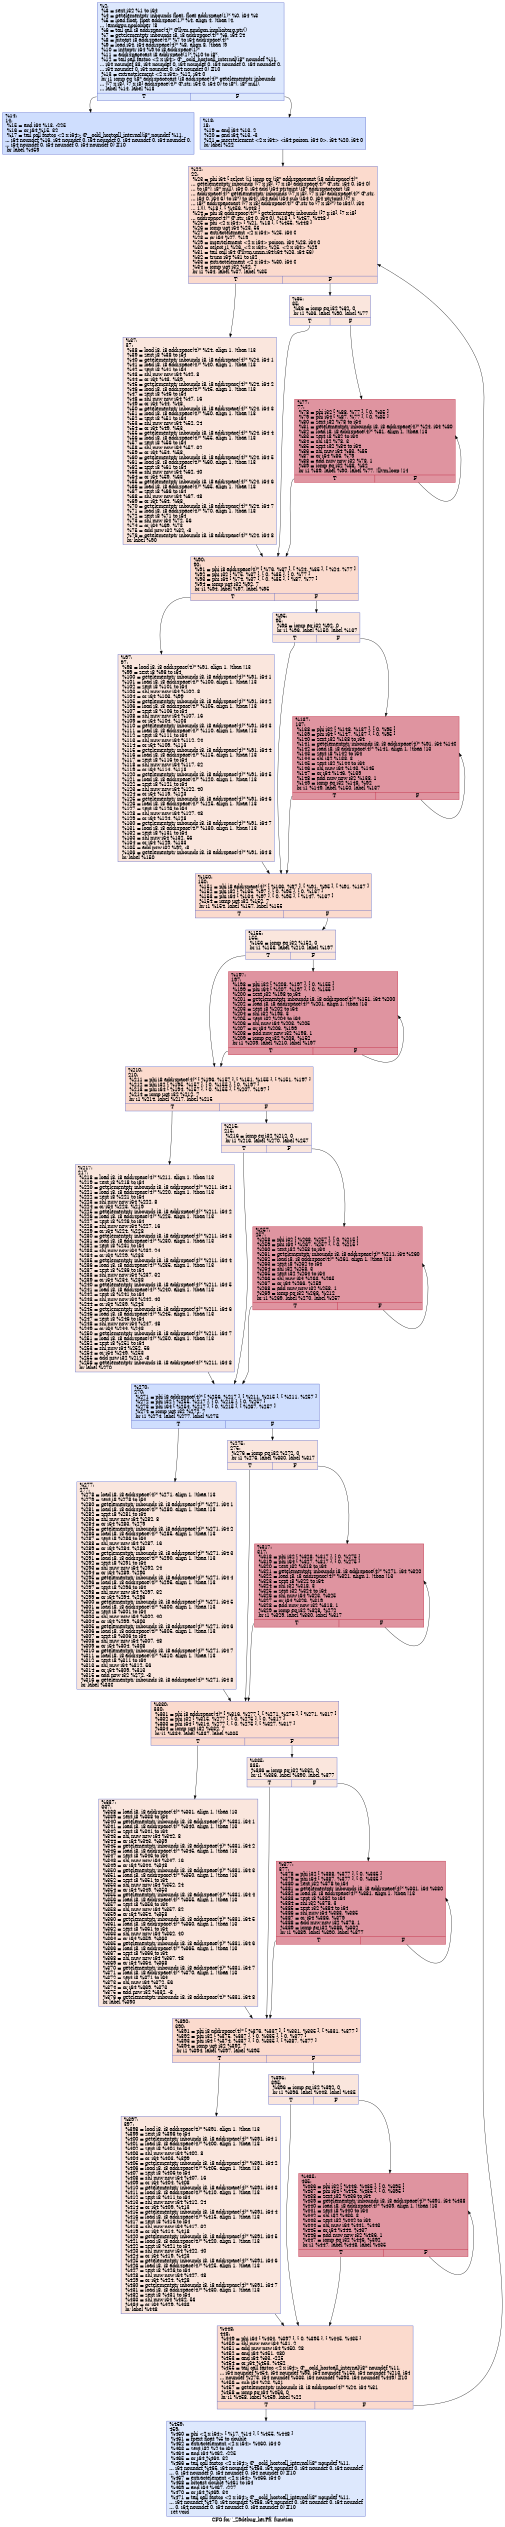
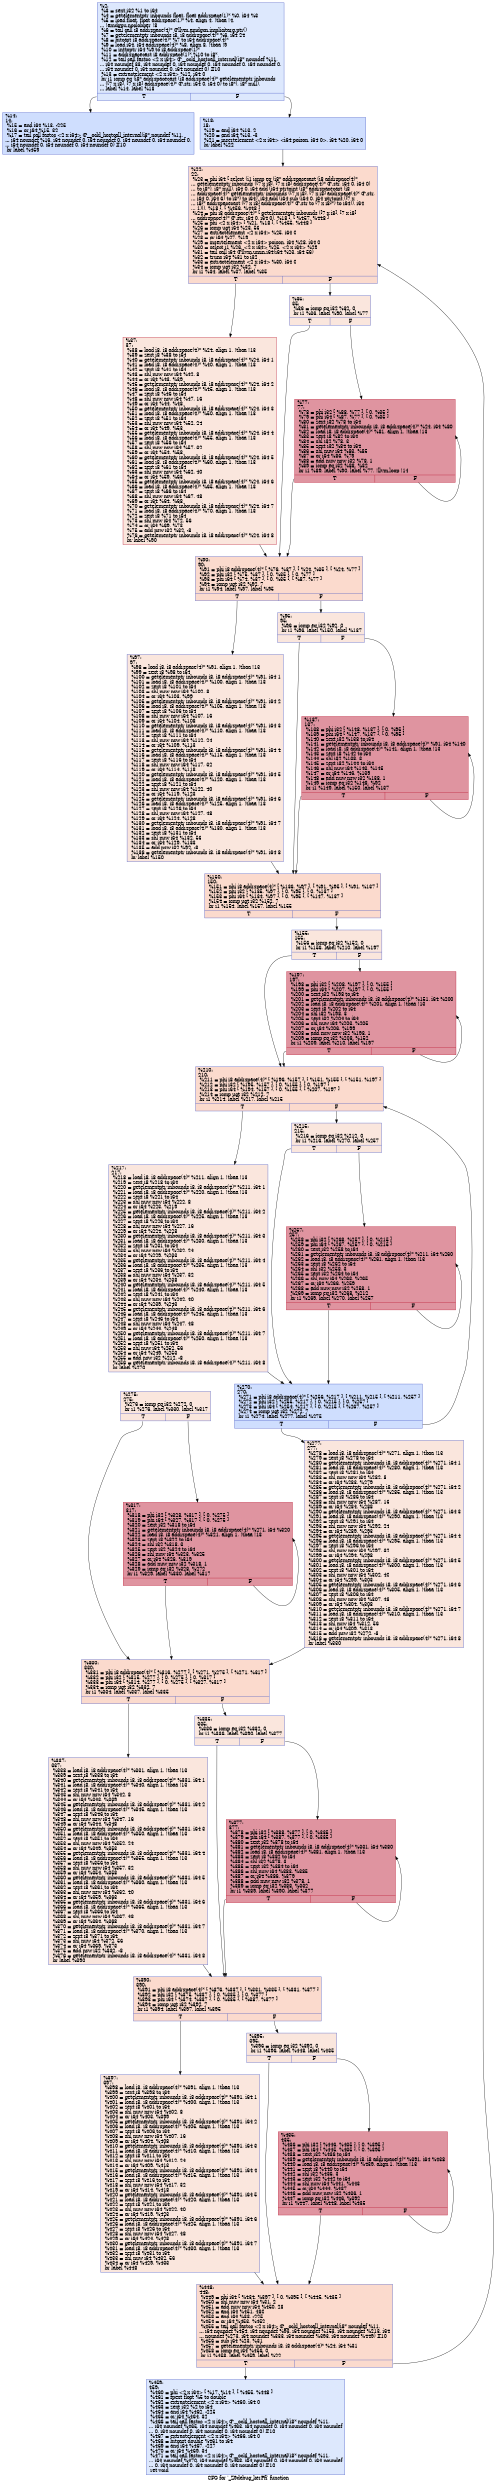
node "%37:": color #3d50c3ff -> #b70d28ff
edge "%270:" -> "%275:": now "%270:" -> "%210:"
